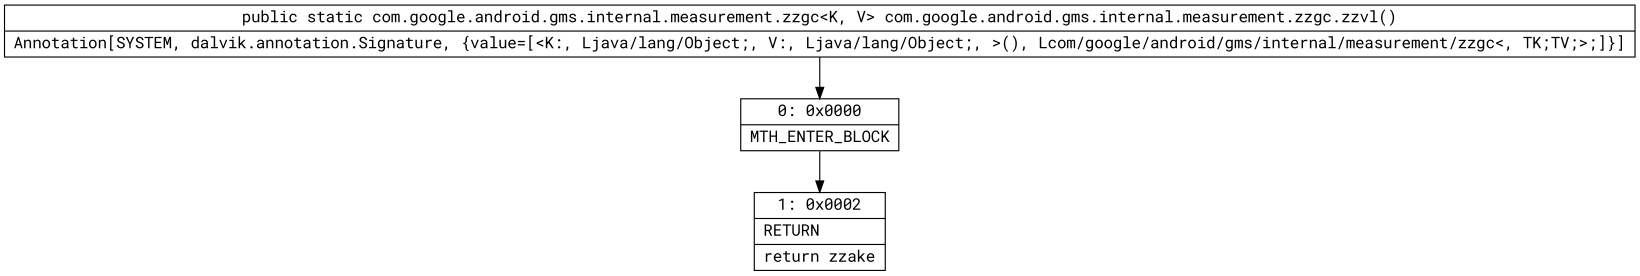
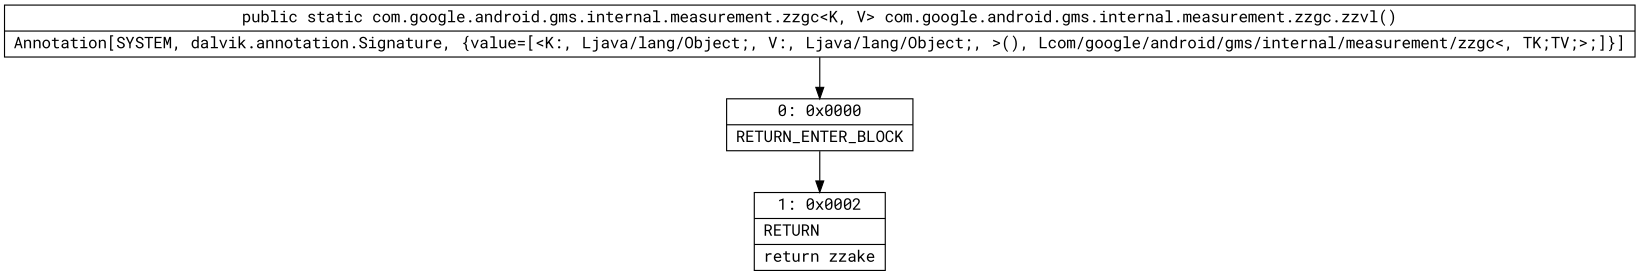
node "0: 0x0000": text "MTH_ENTER_BLOCK" -> "RETURN_ENTER_BLOCK"
